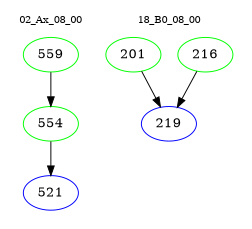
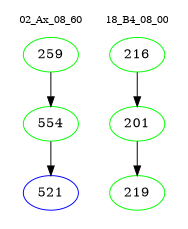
cluster "02_Ax_08_00": label "02_Ax_08_00" -> "02_Ax_08_60"
cluster "18_B0_08_00": label "18_B0_08_00" -> "18_B4_08_00"
node "559": label "559" -> "259"
edge "216" -> "219": now "216" -> "201"
node "219": color blue -> green
